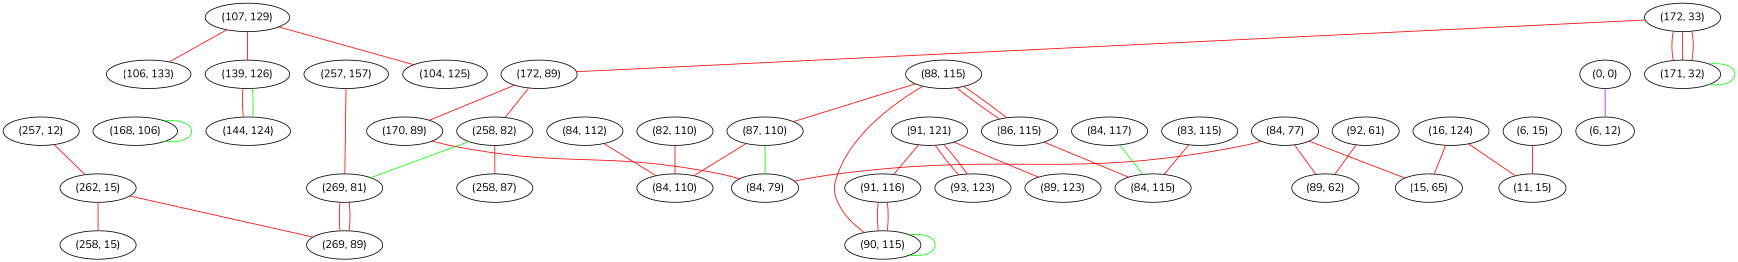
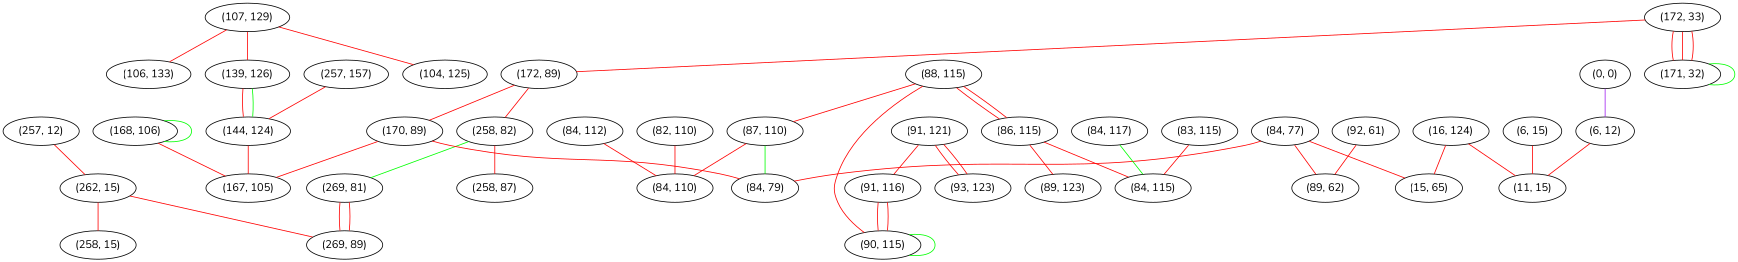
edge "(257, 157)" -- "(269, 81)": now "(257, 157)" -- "(144, 124)"
edge "(91, 121)" -- "(89, 123)": now "(86, 115)" -- "(89, 123)"
edge "(6, 12)" -- "(11, 15)": added
node "(167, 105)": added
